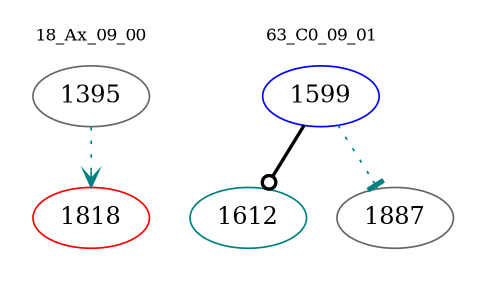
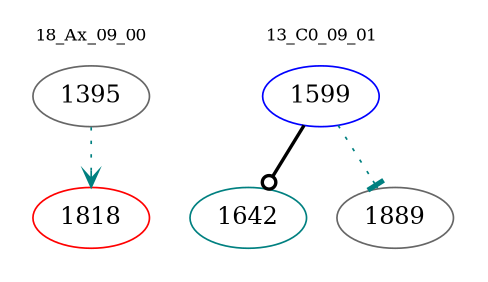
cluster "63_C0_09_01": label "63_C0_09_01" -> "13_C0_09_01"
node "1612": label "1612" -> "1642"
node "1887": label "1887" -> "1889"
